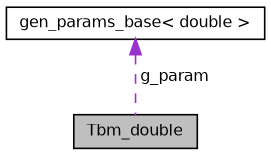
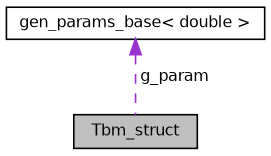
node "Tbm_double": label "Tbm_double" -> "Tbm_struct"
